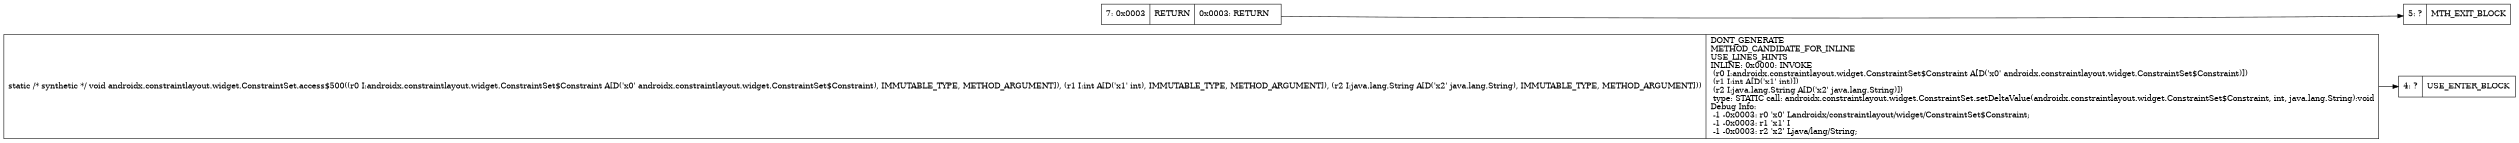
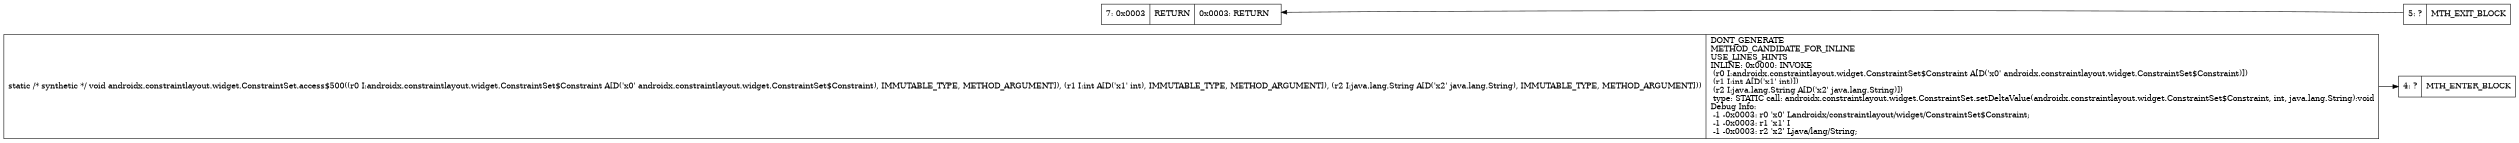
edge "7: 0x0003" -> "5: ?": reversed
node "4: ?": text "USE_ENTER_BLOCK" -> "MTH_ENTER_BLOCK"
